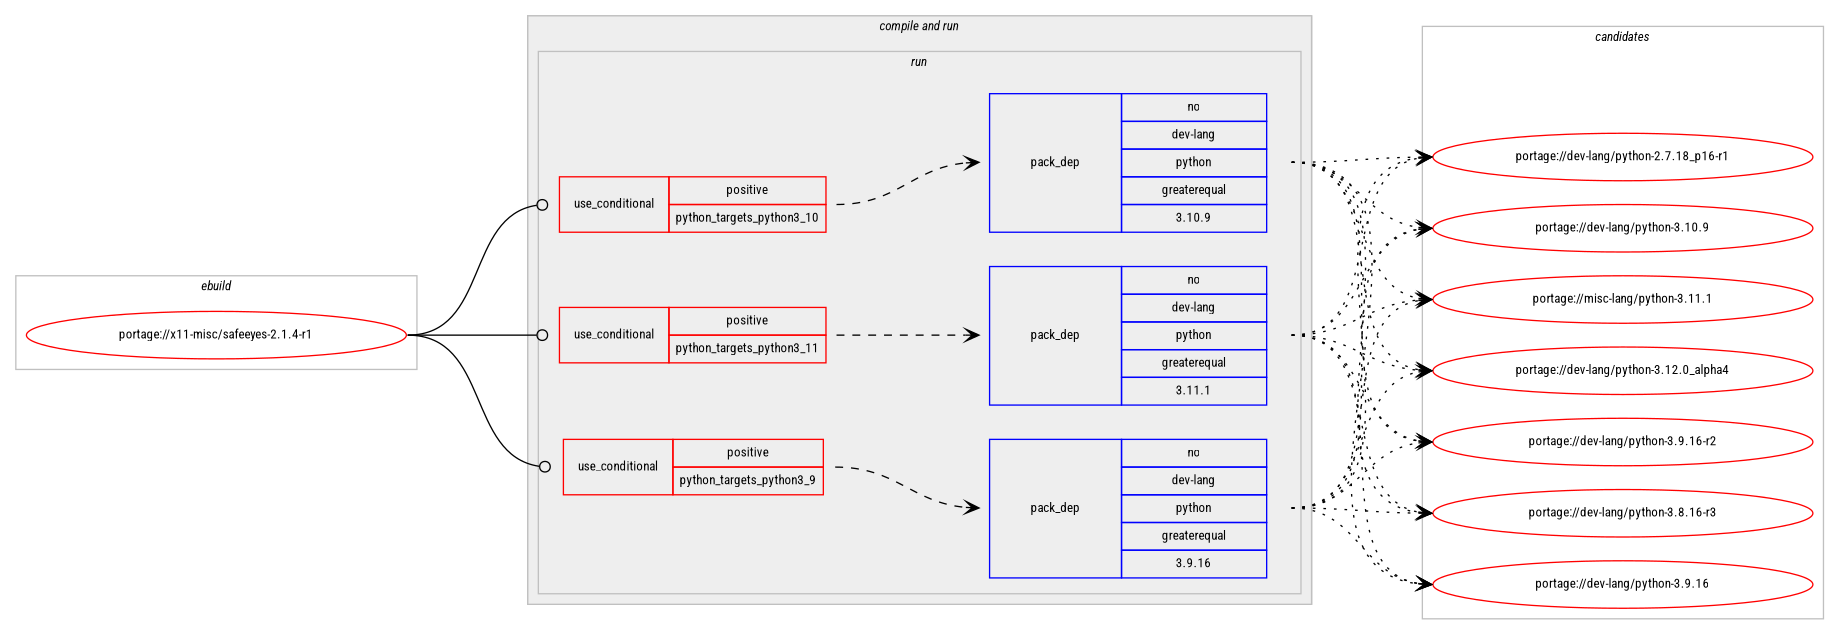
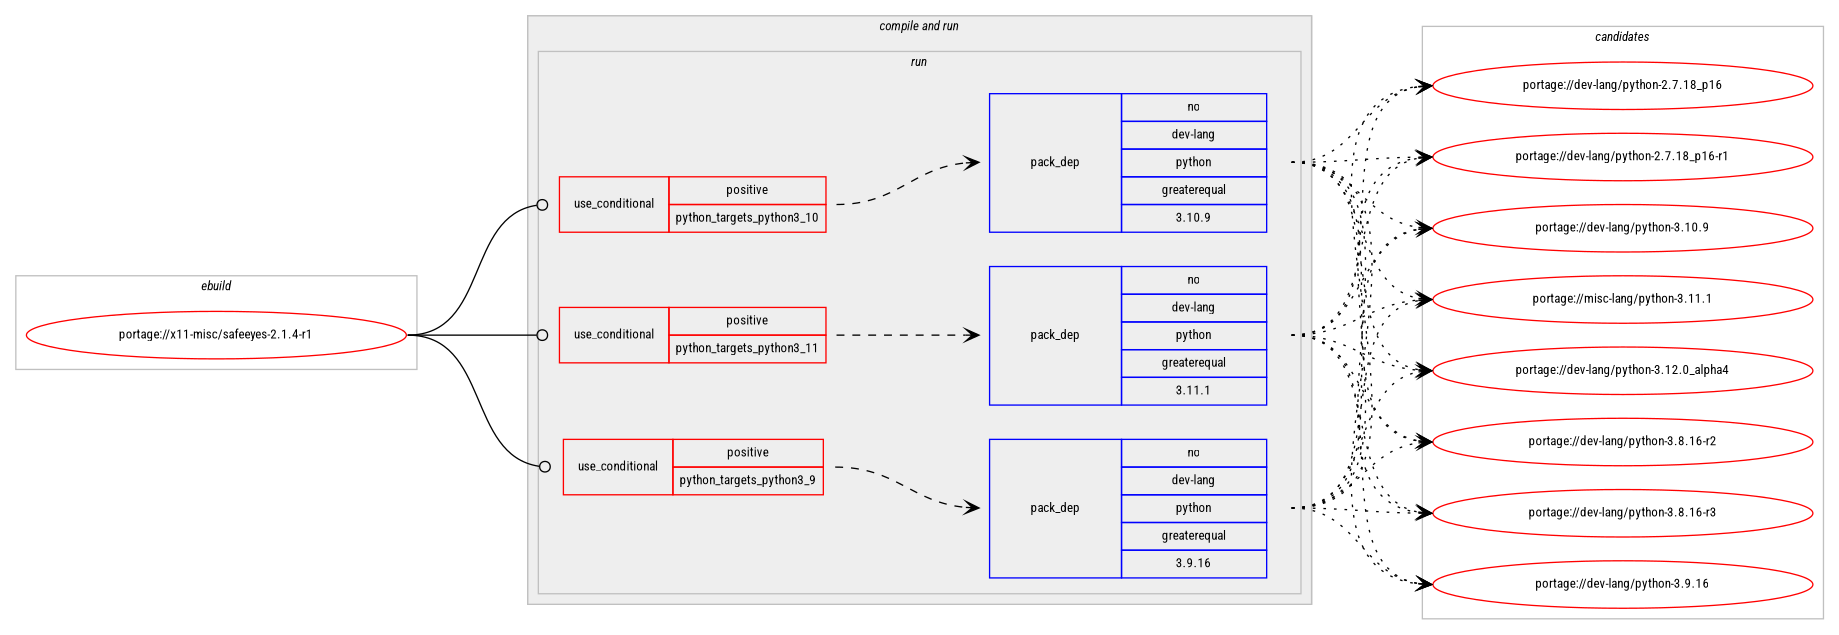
node "portage://dev-lang/python-2.7.18_p16": added
node "portage://dev-lang/python-3.9.16-r2": label "portage://dev-lang/python-3.9.16-r2" -> "portage://dev-lang/python-3.8.16-r2"
